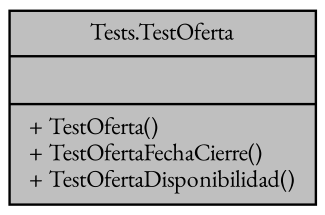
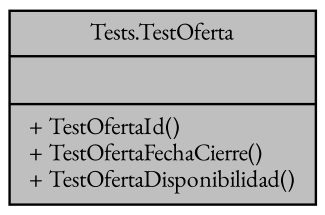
node "Tests.TestOferta": text "+ TestOferta()" -> "+ TestOfertaId()"
